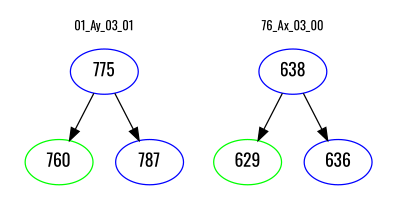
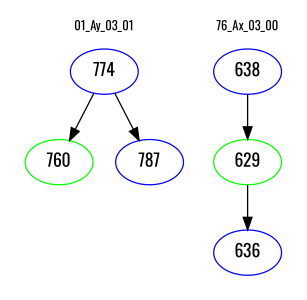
node "775": label "775" -> "774"
edge "638" -> "636": now "629" -> "636"
